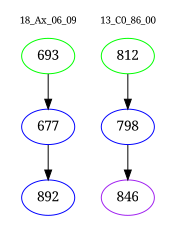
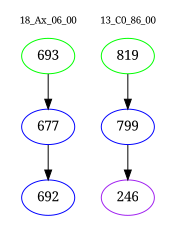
cluster "18_Ax_06_09": label "18_Ax_06_09" -> "18_Ax_06_00"
node "812": label "812" -> "819"
node "798": label "798" -> "799"
node "892": label "892" -> "692"
node "846": label "846" -> "246"
